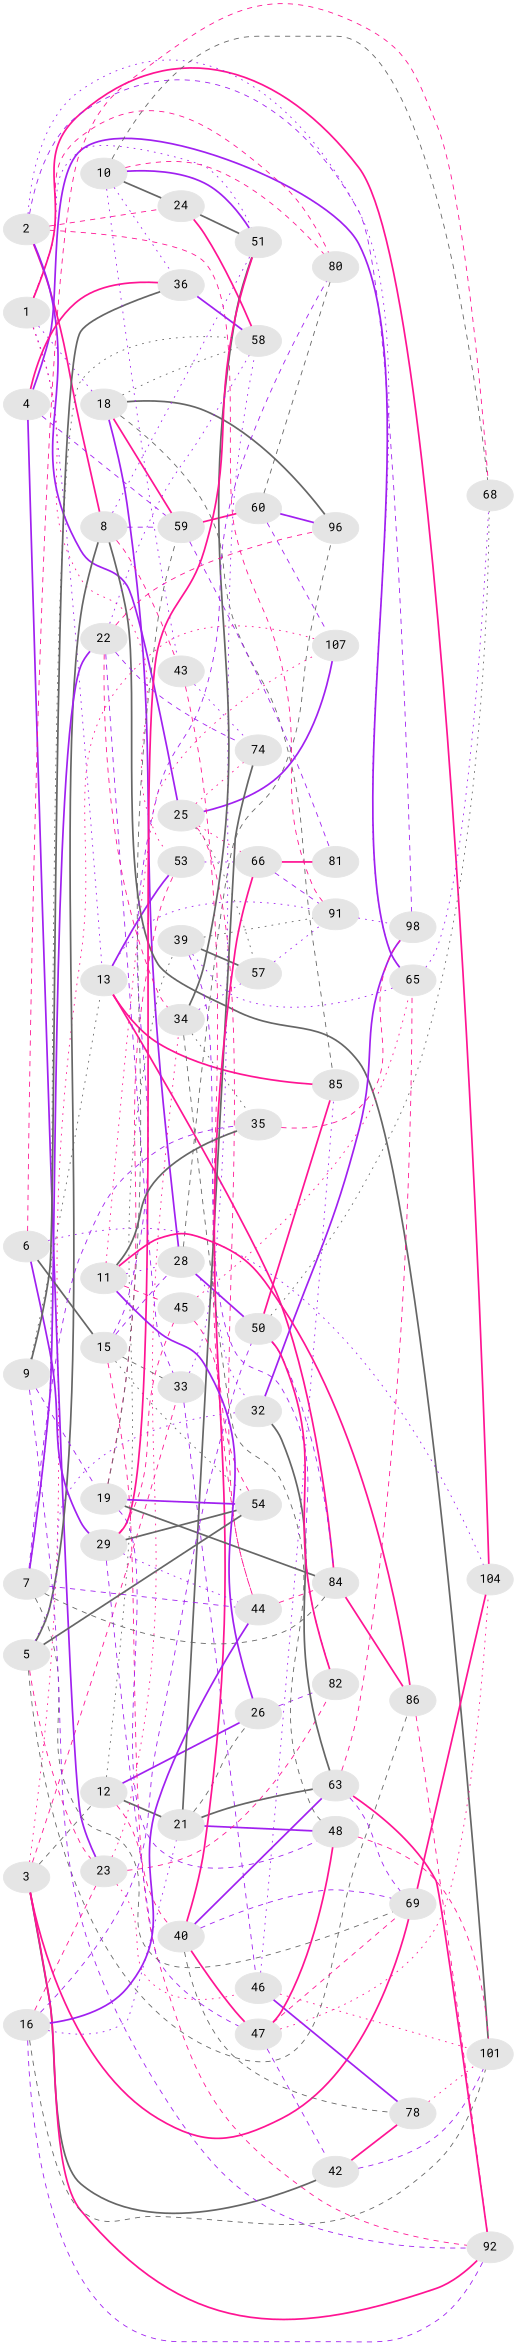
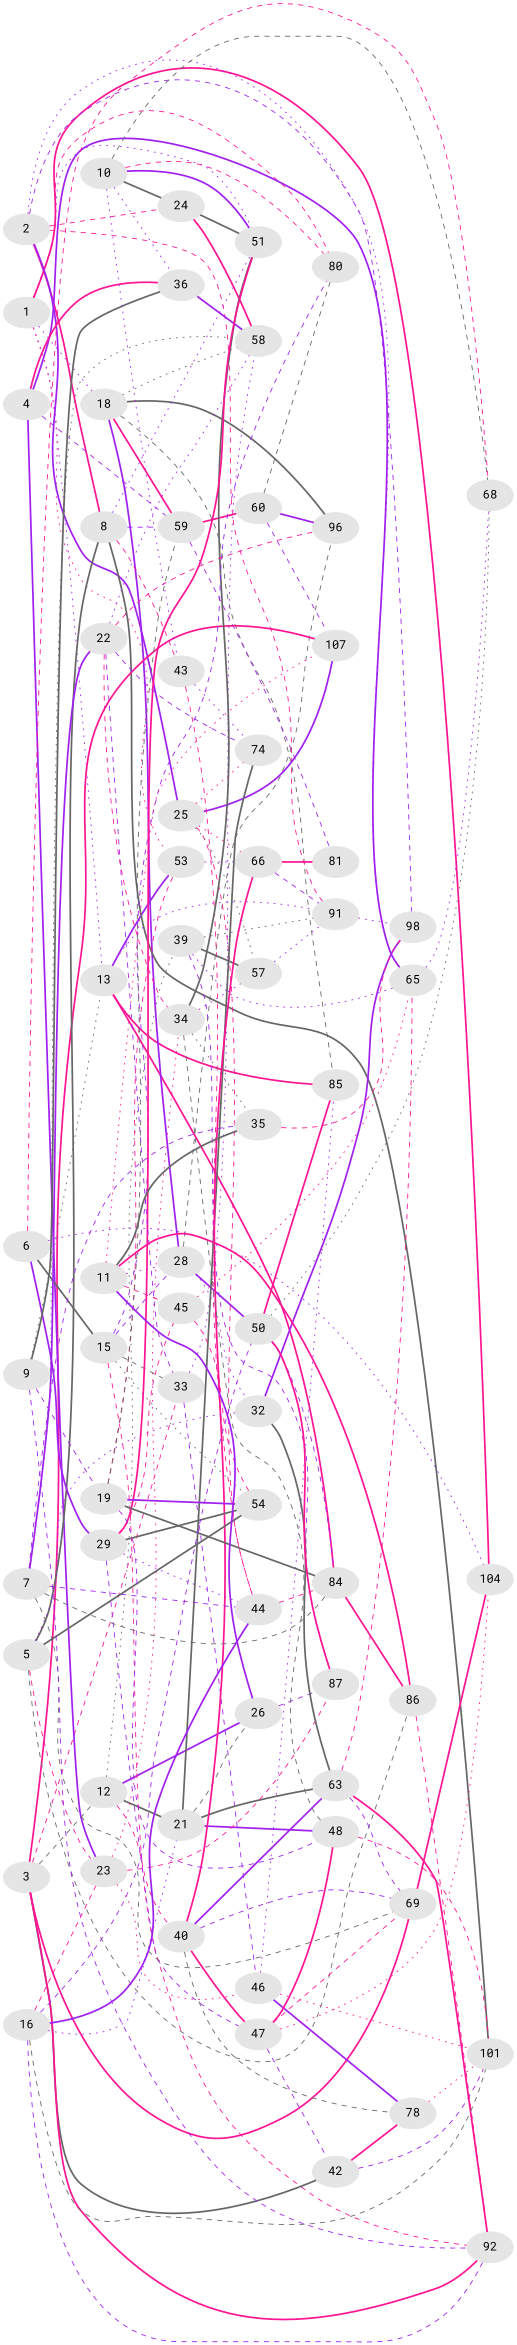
edge "107" -- "3": style dotted -> bold
node "82": label "82" -> "87"
